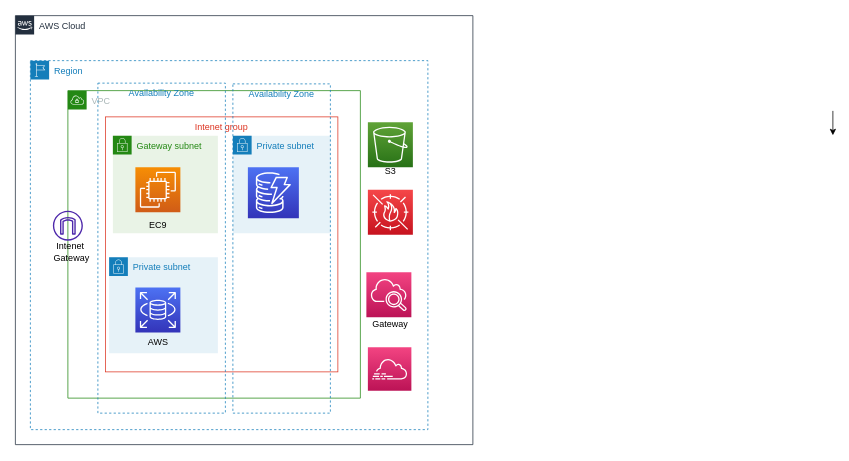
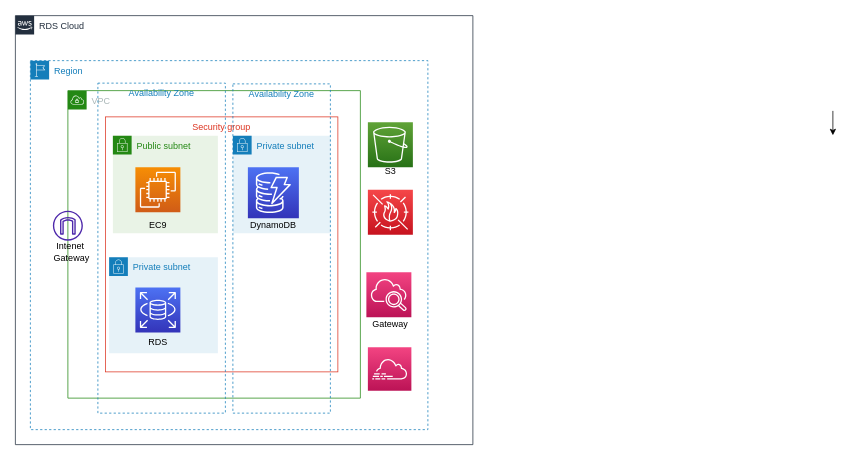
node "AWS Cloud": label "AWS Cloud" -> "RDS Cloud"
node "Intenet group": label "Intenet group" -> "Security group"
node "Gateway subnet": label "Gateway subnet" -> "Public subnet"
node "DynamoDB": added
node "AWS": label "AWS" -> "RDS"
